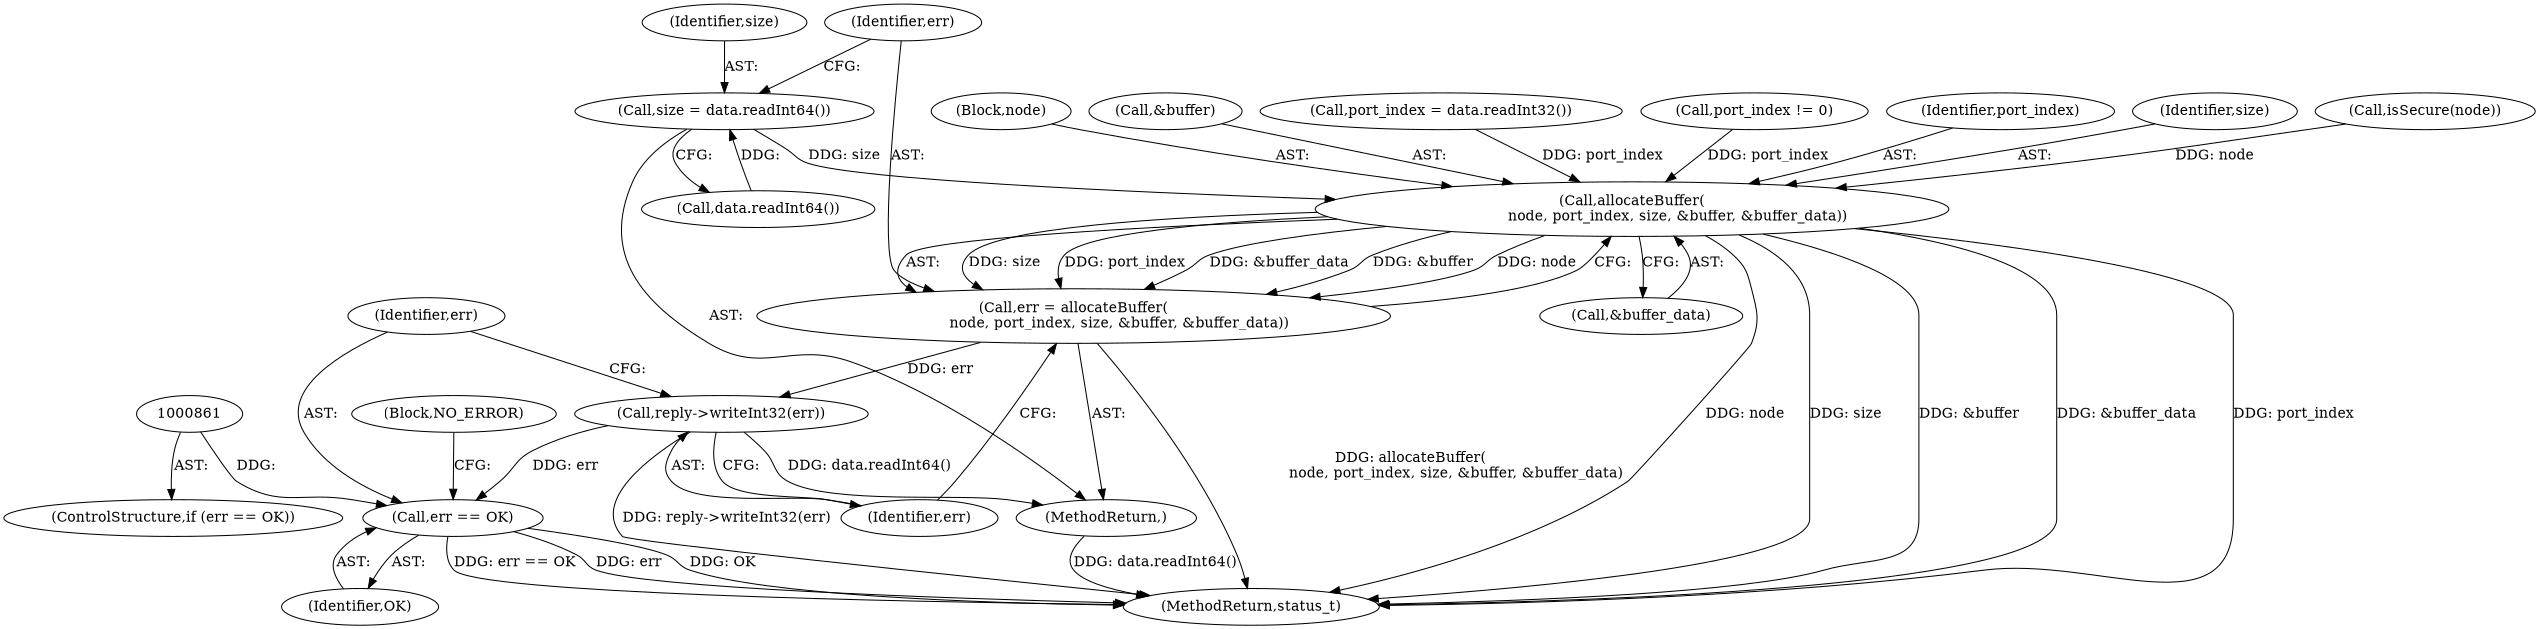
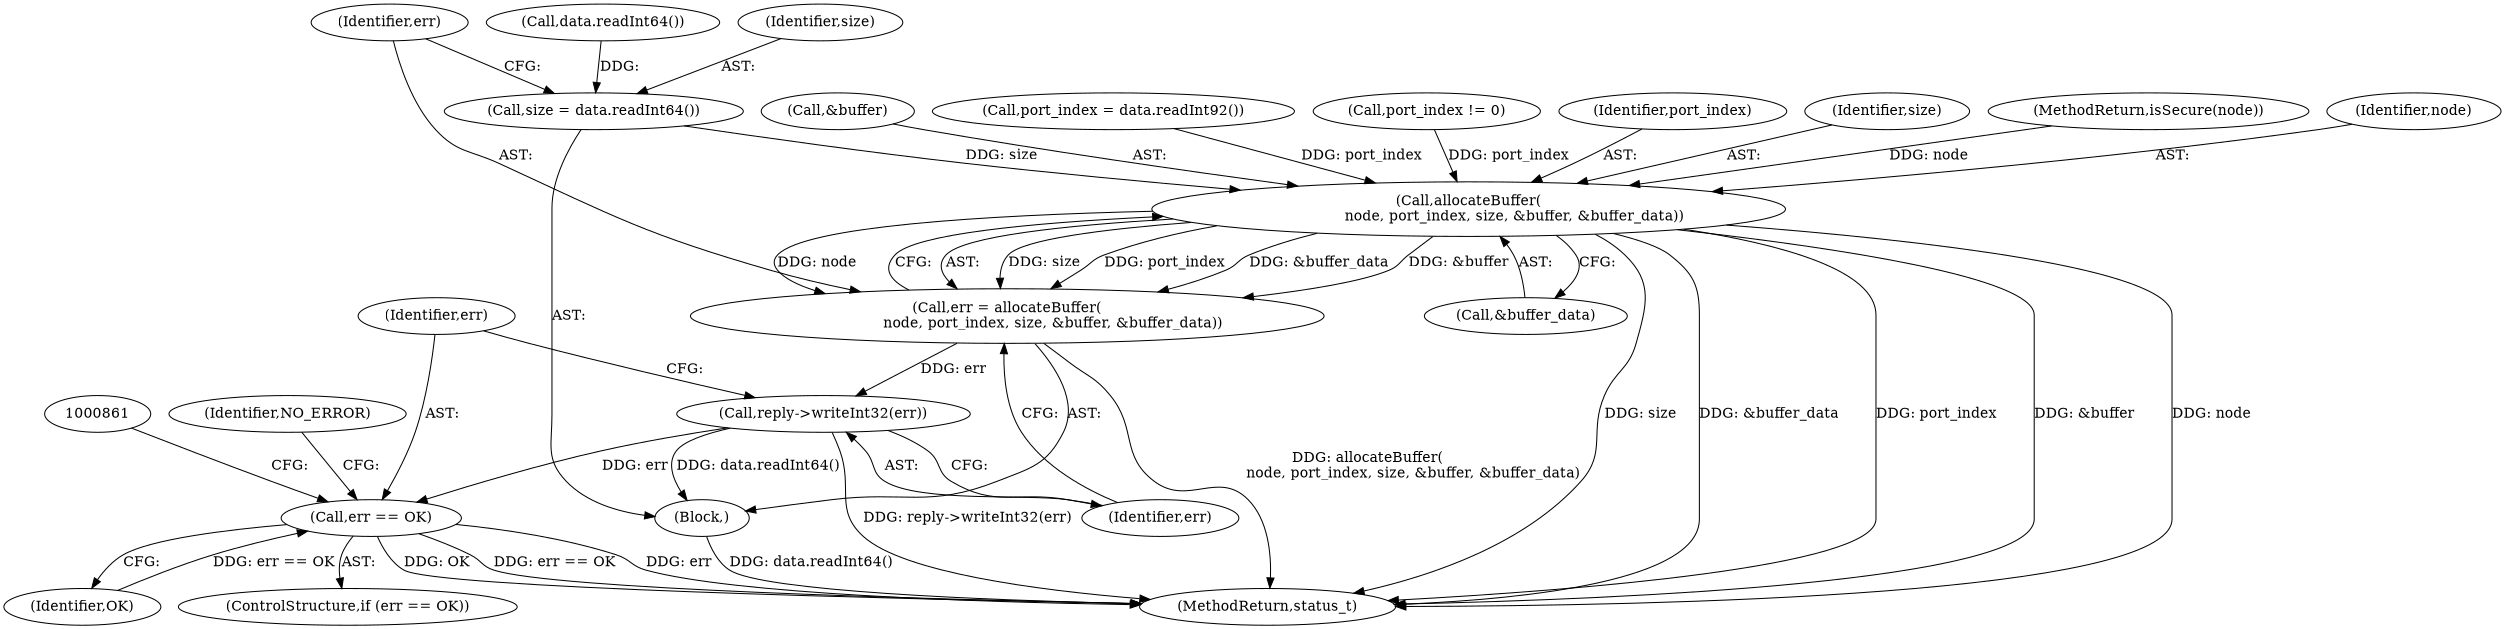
node "(Block,node)": label "(Block,node)" -> "(Identifier,node)"
node "(Call,port_index = data.readInt32())": label "(Call,port_index = data.readInt32())" -> "(Call,port_index = data.readInt92())"
node "(Call,isSecure(node))": label "(Call,isSecure(node))" -> "(MethodReturn,isSecure(node))"
edge "(Call,size = data.readInt64())" -> "(Call,data.readInt64())": removed, label "CFG:"
node "(Block,NO_ERROR)": label "(Block,NO_ERROR)" -> "(Identifier,NO_ERROR)"
edge "1000861" -> "(ControlStructure,if (err == OK))": now "(Call,err == OK)" -> "(ControlStructure,if (err == OK))"
edge "1000861" -> "(Call,err == OK)": label "DDG: " -> "CFG: "
node "(MethodReturn,)": label "(MethodReturn,)" -> "(Block,)"
edge "(Identifier,OK)" -> "(Call,err == OK)": label "AST: " -> "DDG: err == OK"
edge "(Call,err == OK)" -> "(Identifier,OK)": label "AST: " -> "CFG: "
